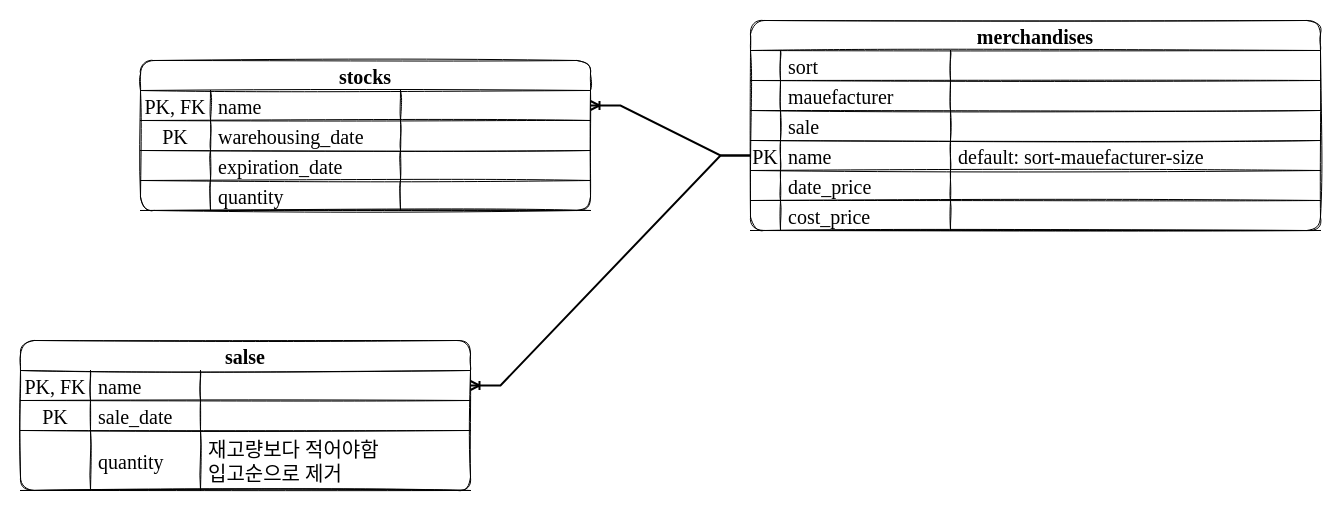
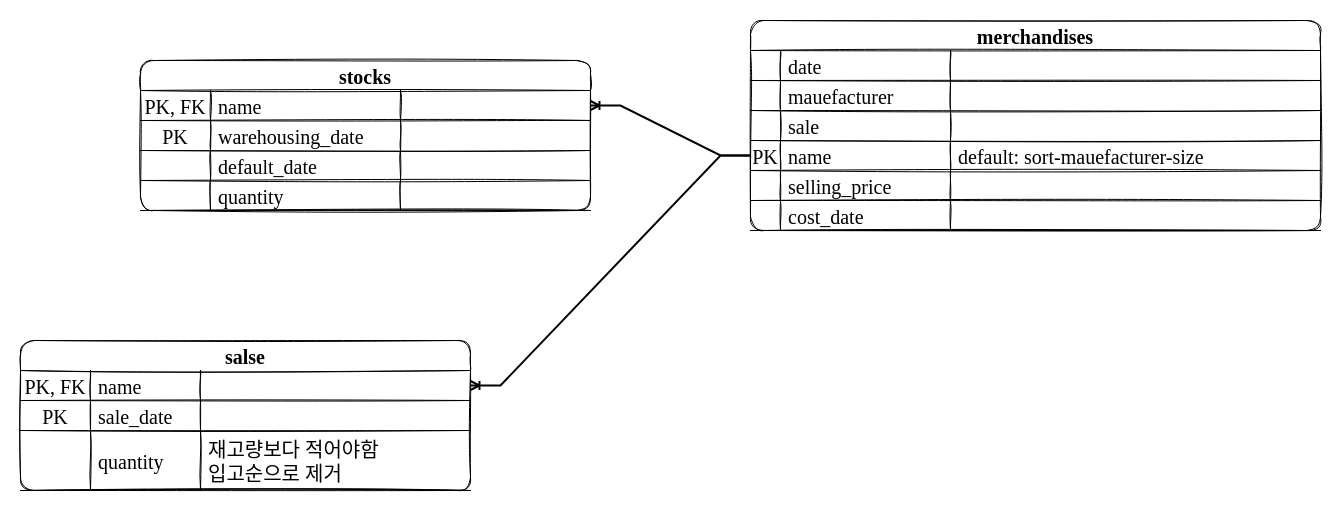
node "sort": label "sort" -> "date"
node "expiration_date": label "expiration_date" -> "default_date"
node "date_price": label "date_price" -> "selling_price"
node "cost_price": label "cost_price" -> "cost_date"
